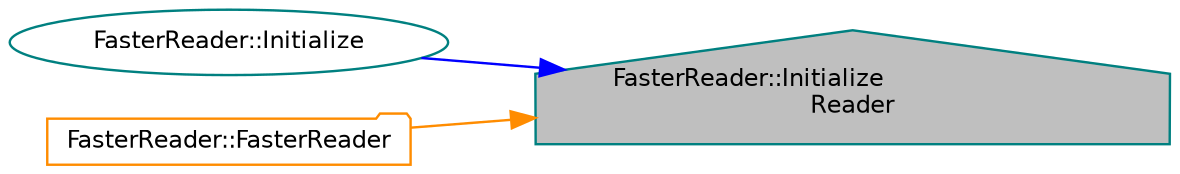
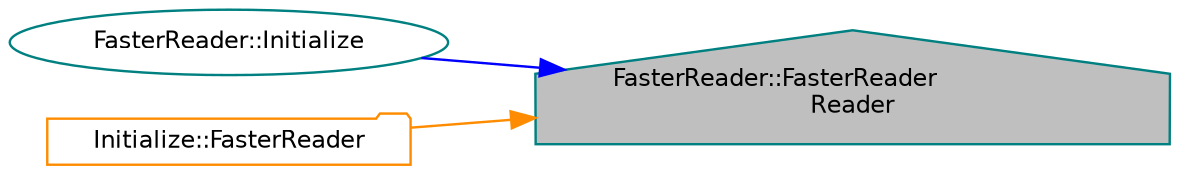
node "FasterReader::Initialize Reader": label "FasterReader::Initialize Reader" -> "FasterReader::FasterReader Reader"
node "FasterReader::FasterReader": label "FasterReader::FasterReader" -> "Initialize::FasterReader"
